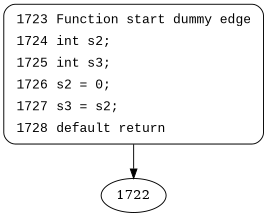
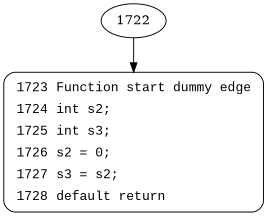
edge "1723" -> "1722": reversed
